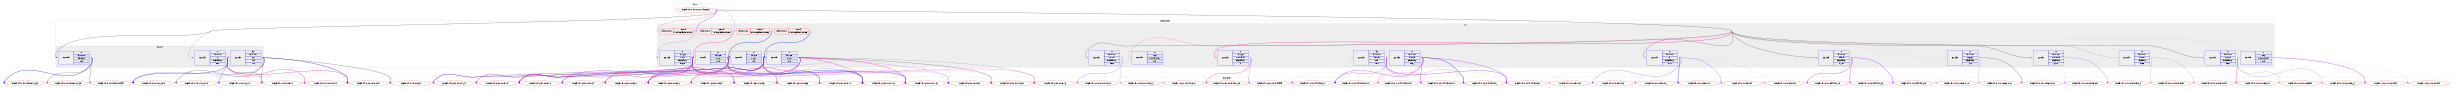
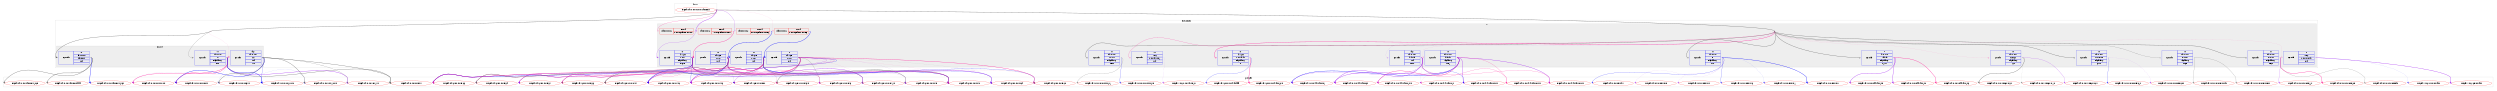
node "portage://dev-python/eventlet-0.24.1-r1": added
node "portage://virtual/python-futures-1": label "portage://virtual/python-futures-1" -> "portage://virtual/lang-futures-1"
